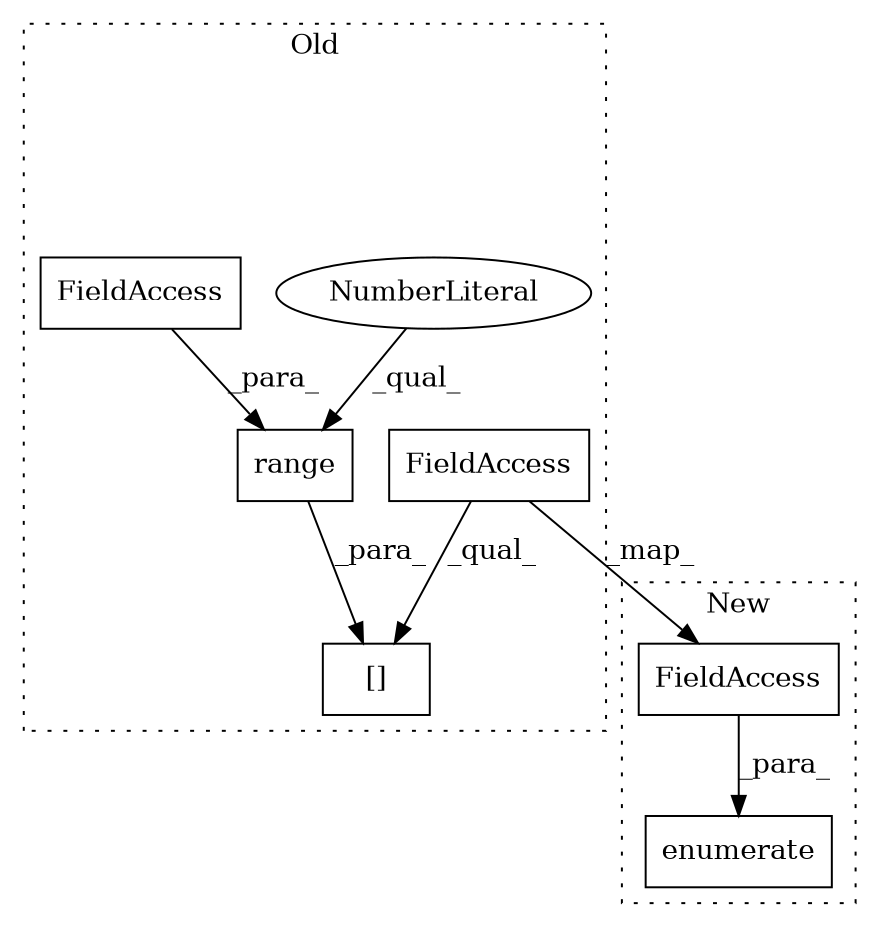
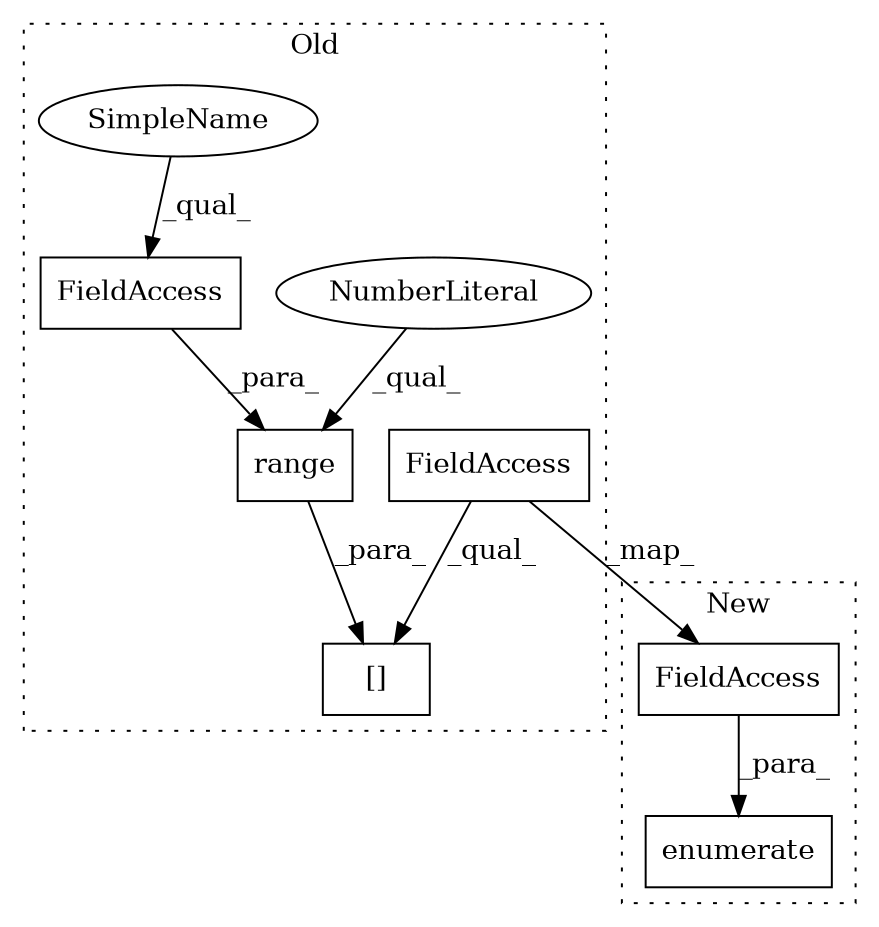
node "SimpleName": added
